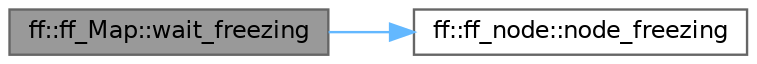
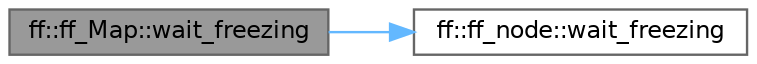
node "ff::ff_node::node_freezing": label "ff::ff_node::node_freezing" -> "ff::ff_node::wait_freezing"
